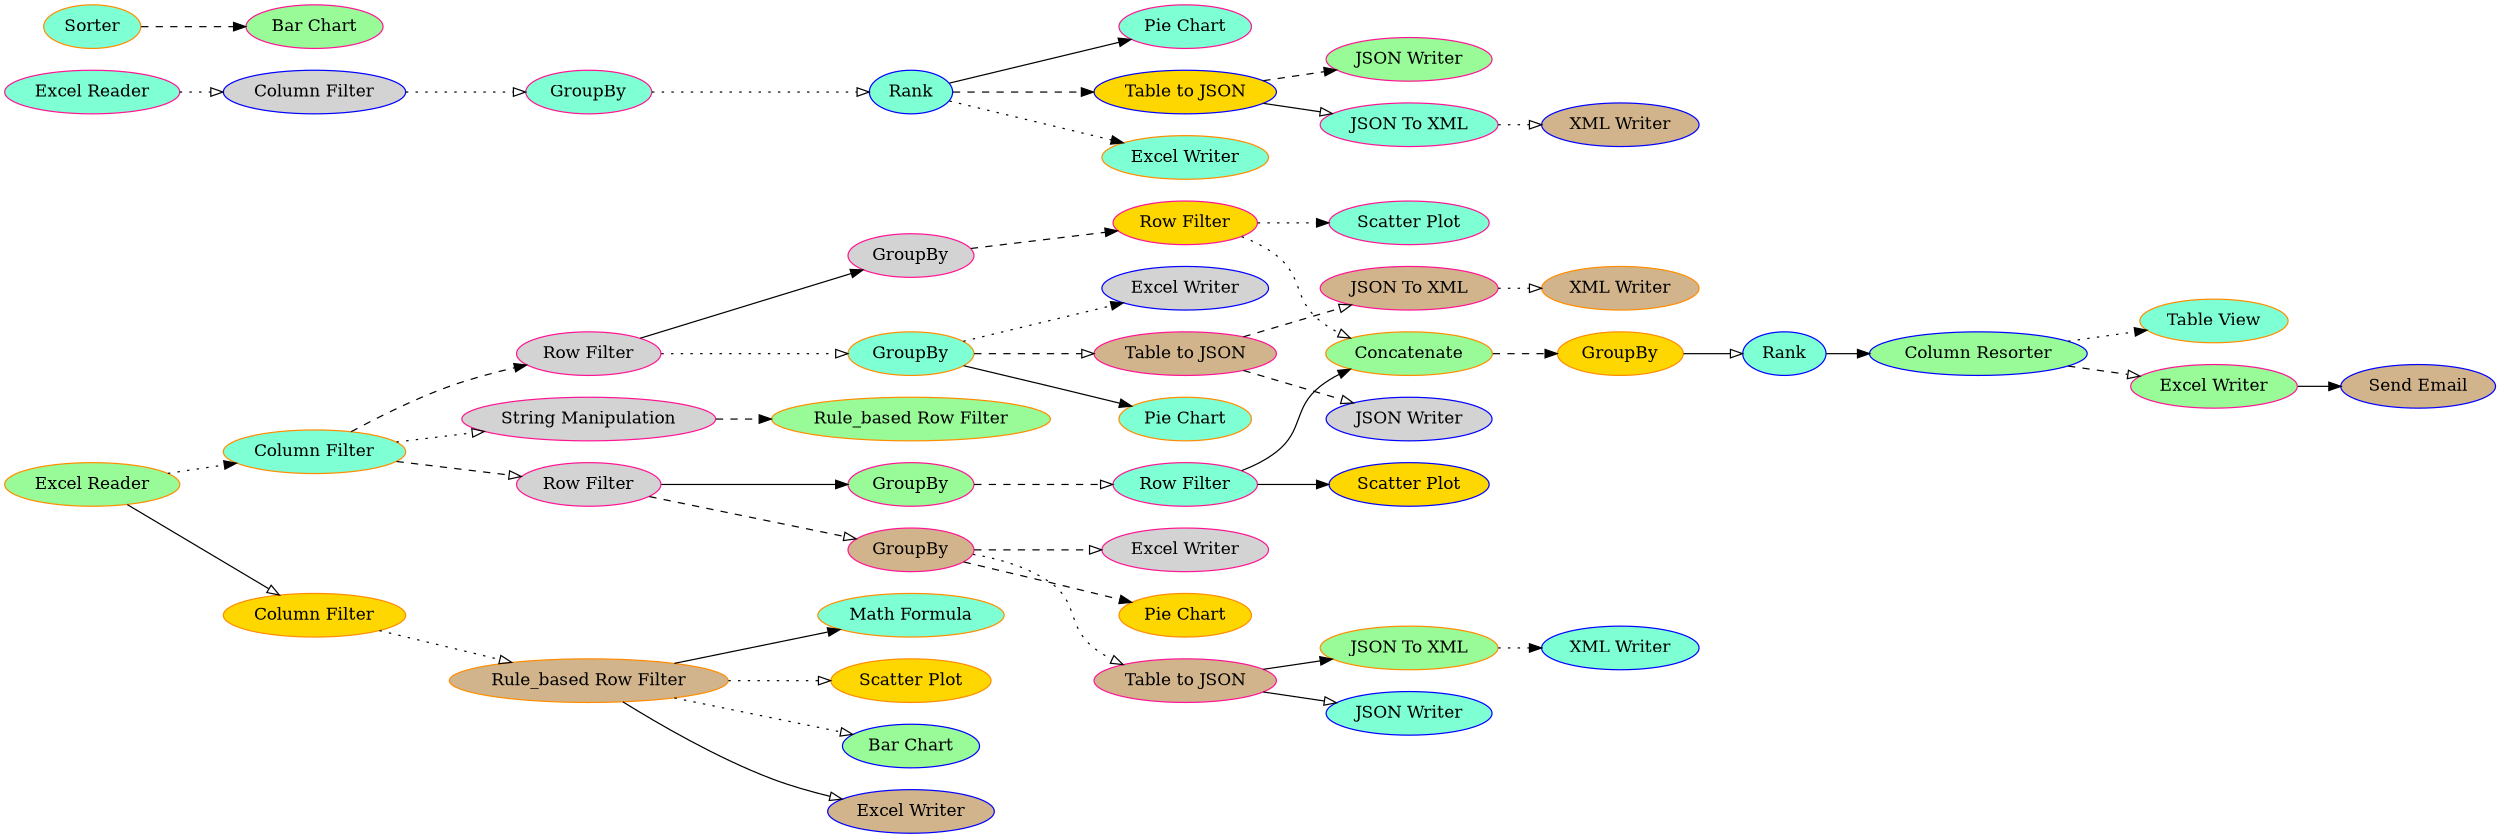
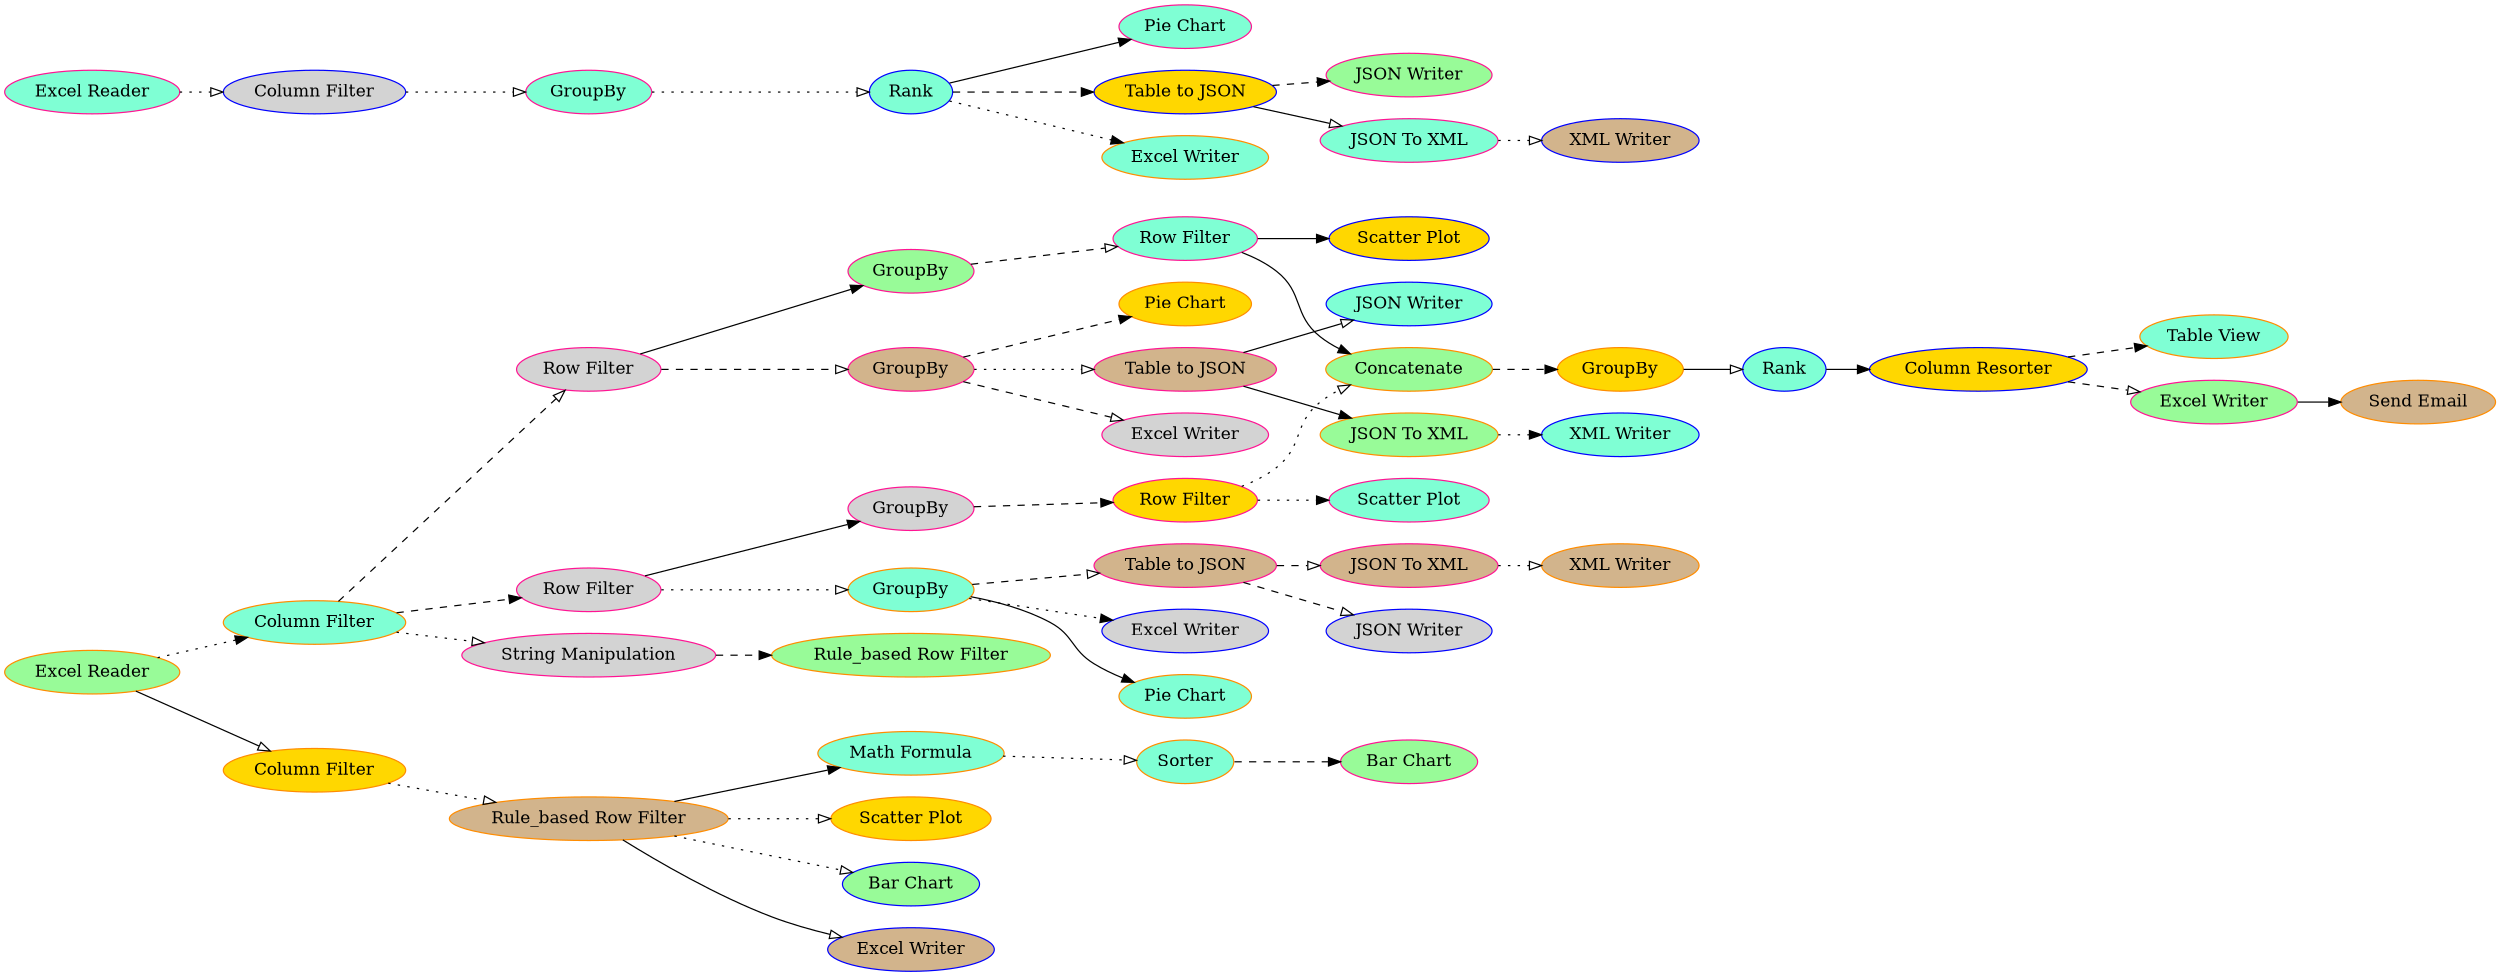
edge "Column Resorter" -> "Table View": style dotted -> dashed
node "Column Resorter": fillcolor palegreen -> gold
node "Send Email": color blue -> darkorange
edge "Math Formula" -> "Sorter": added
